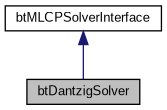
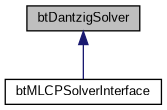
edge "btDantzigSolver" -> "btMLCPSolverInterface": reversed
